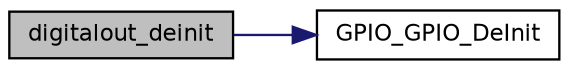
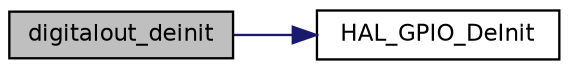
node "GPIO_GPIO_DeInit": label "GPIO_GPIO_DeInit" -> "HAL_GPIO_DeInit"
